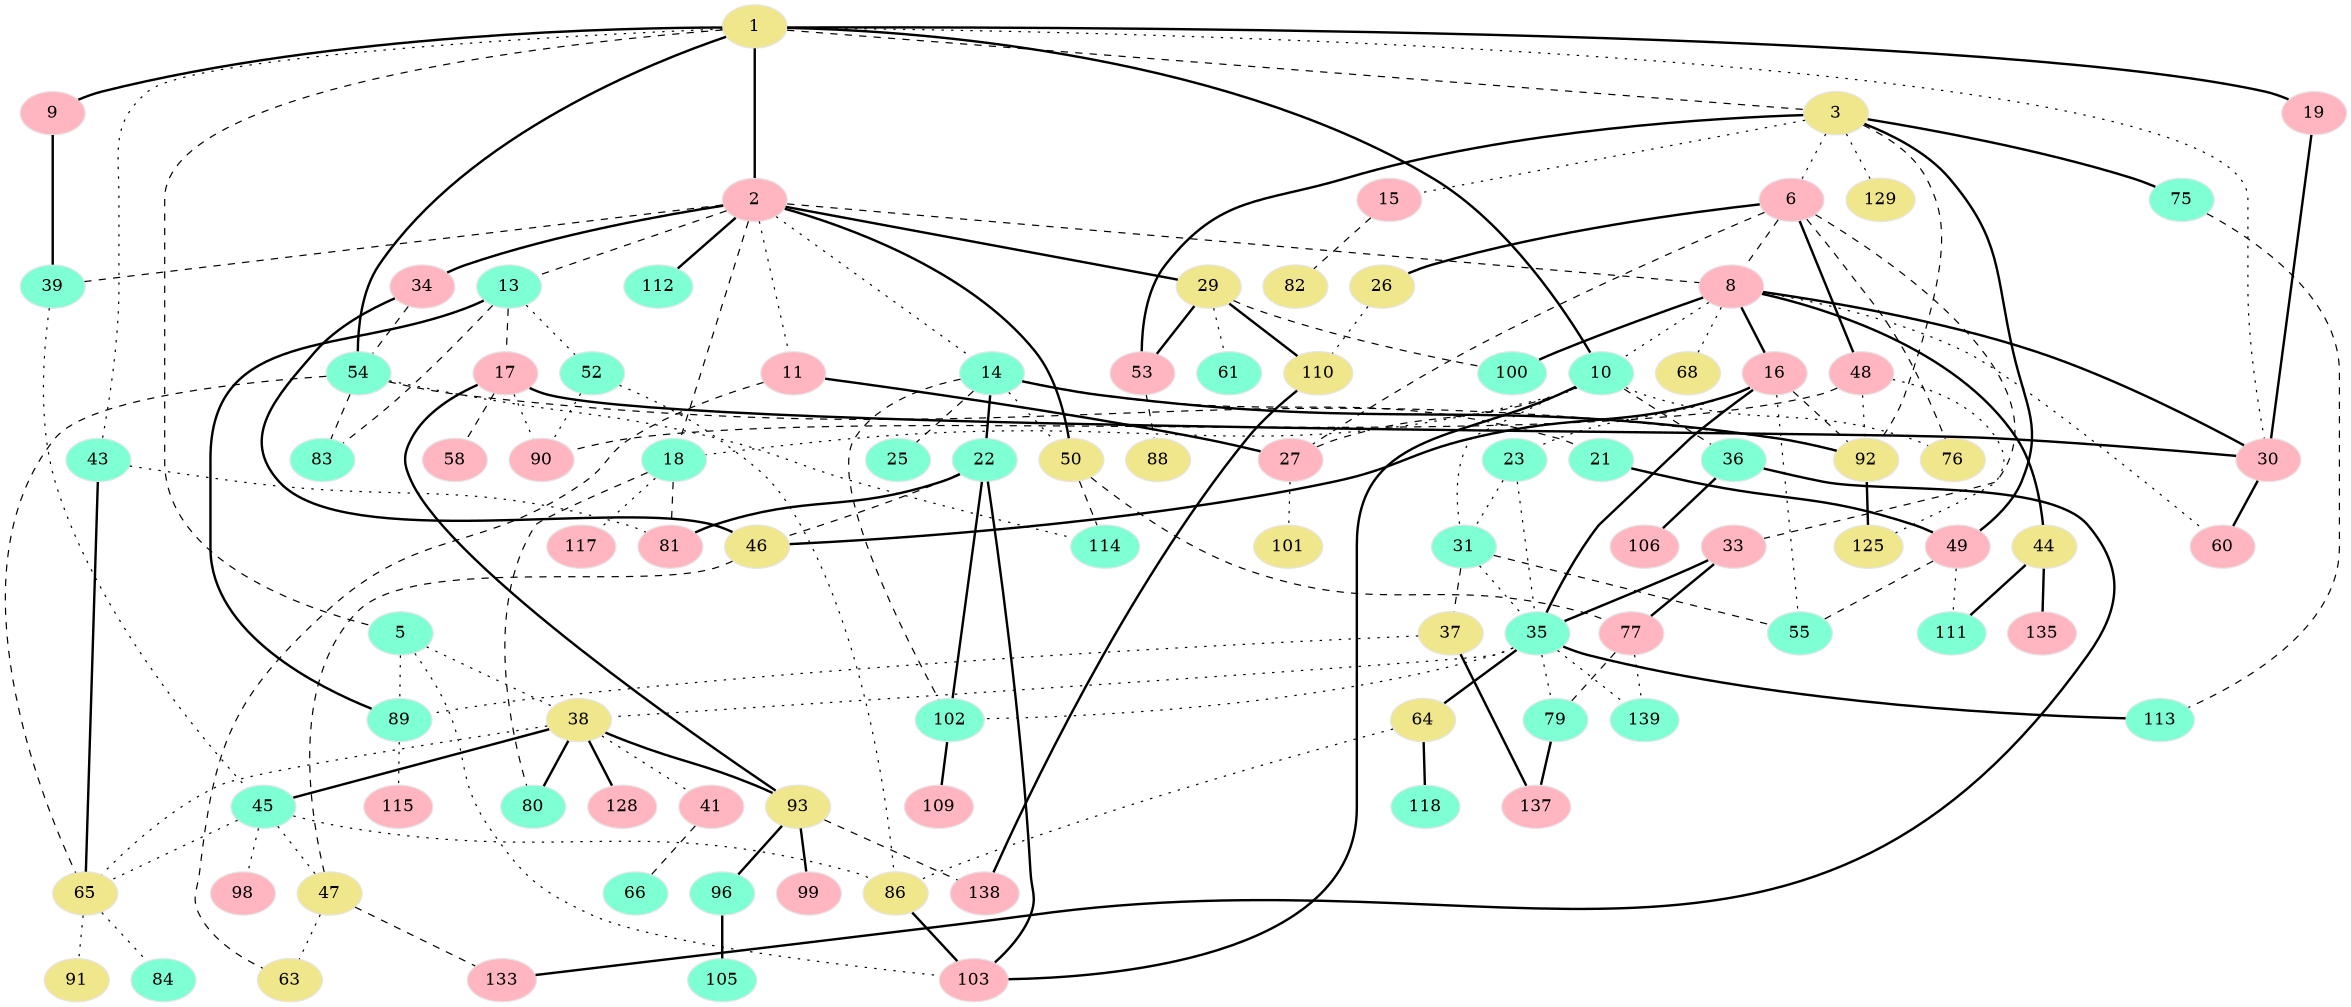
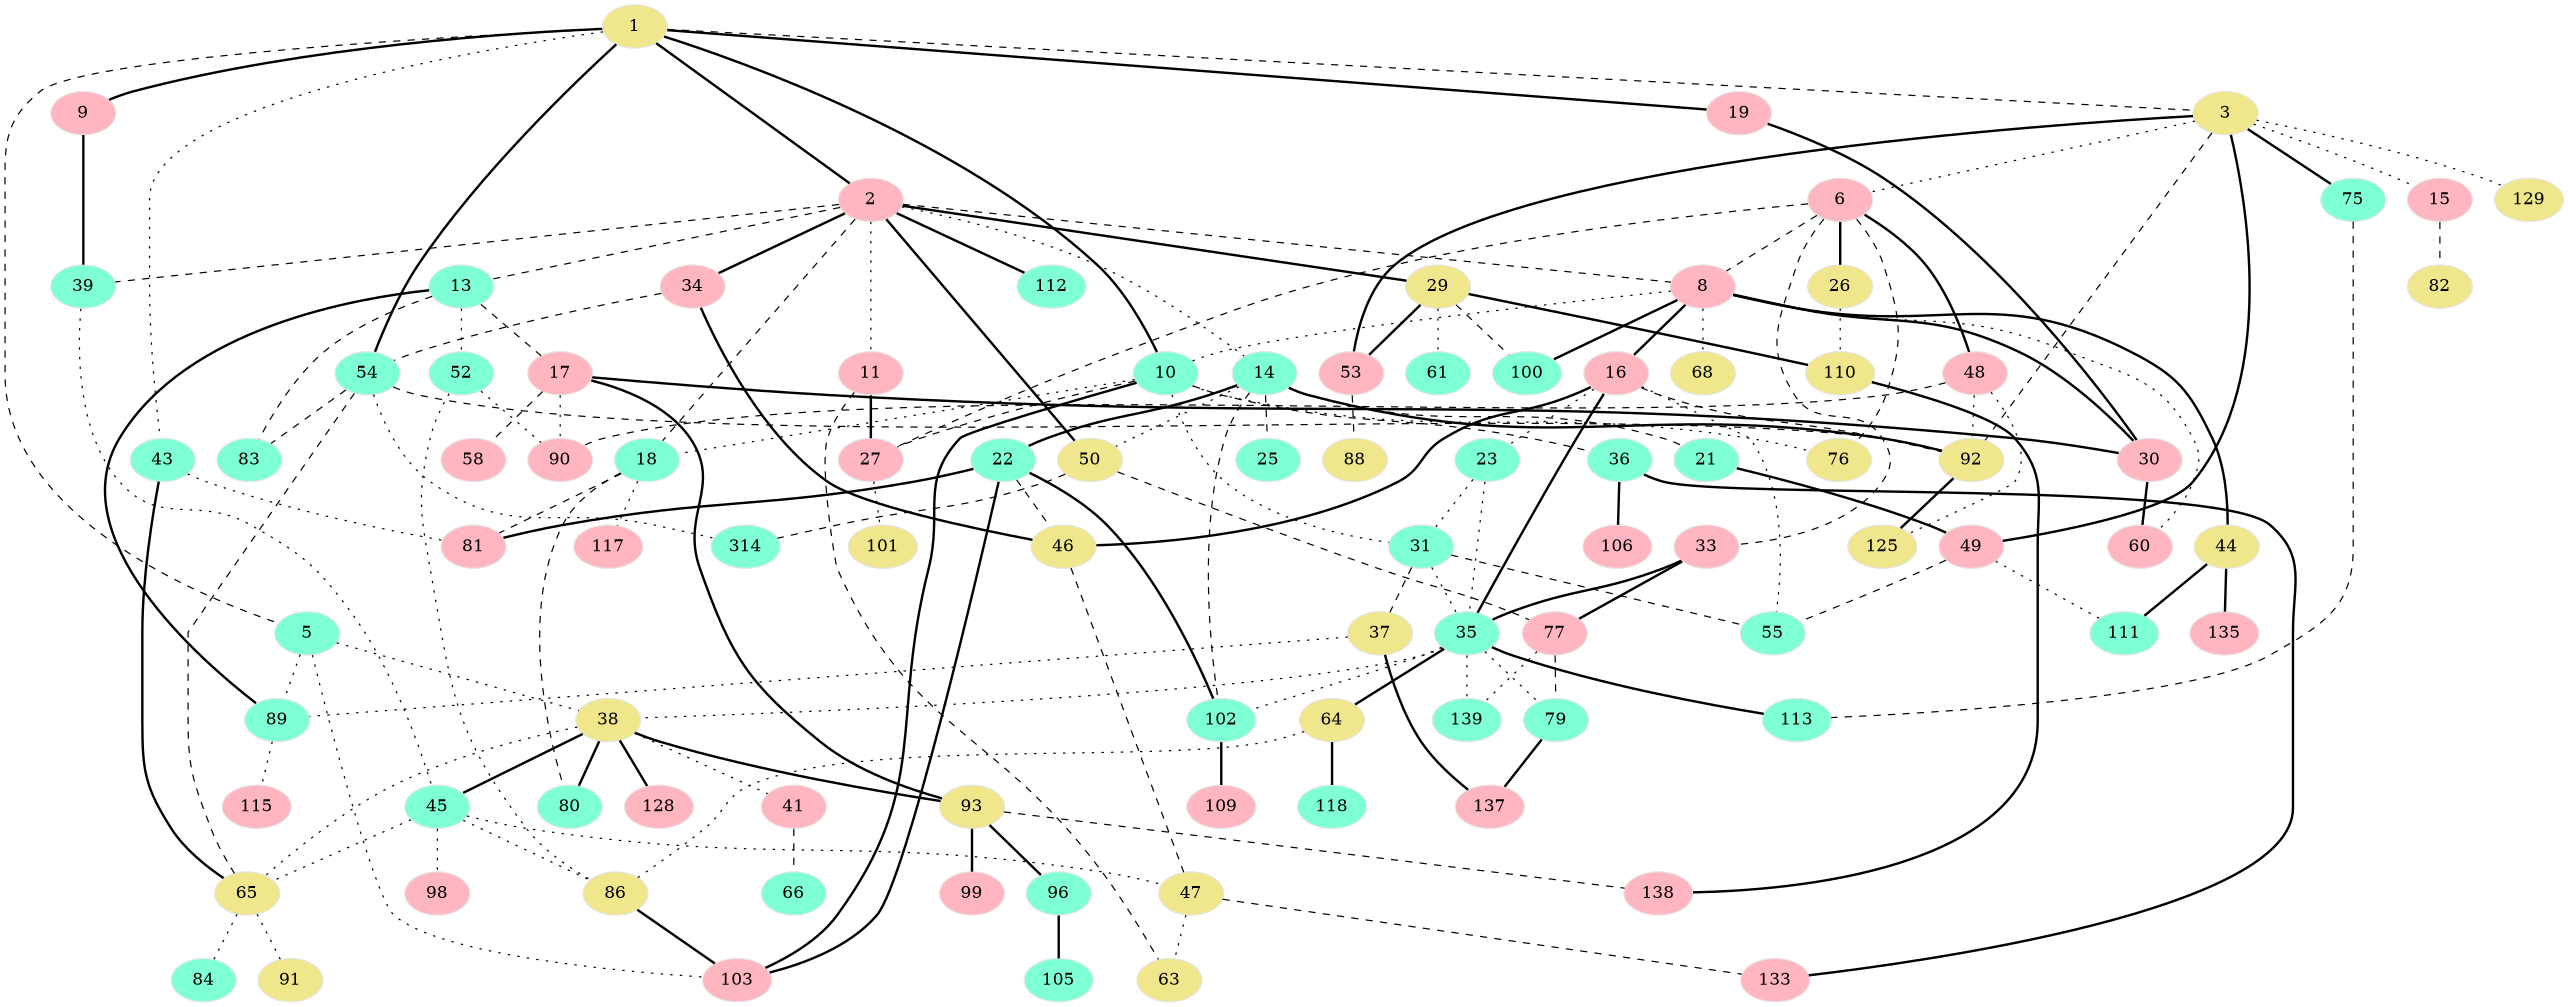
edge "1" -- "30": removed
node "114": label "114" -> "314"
